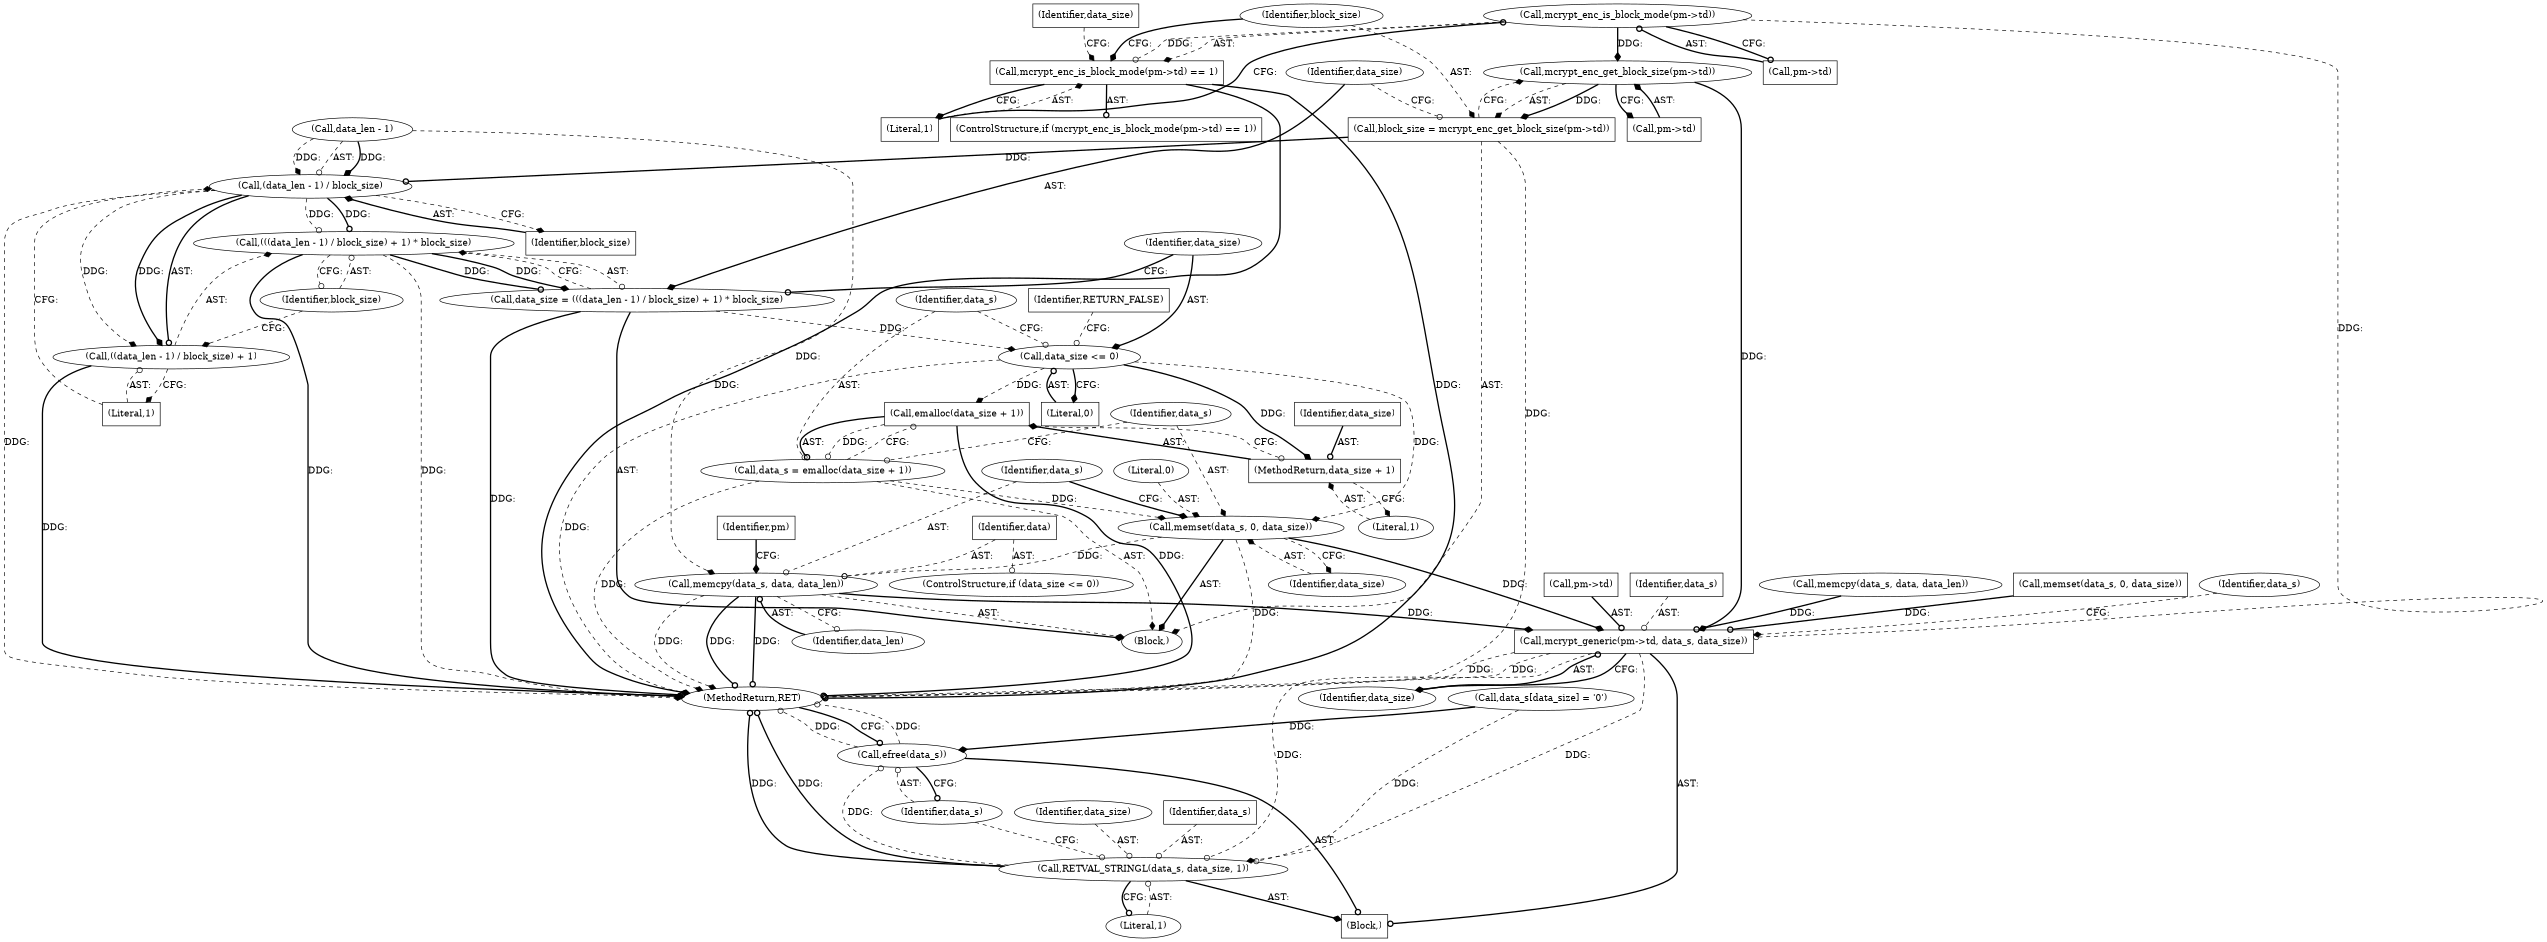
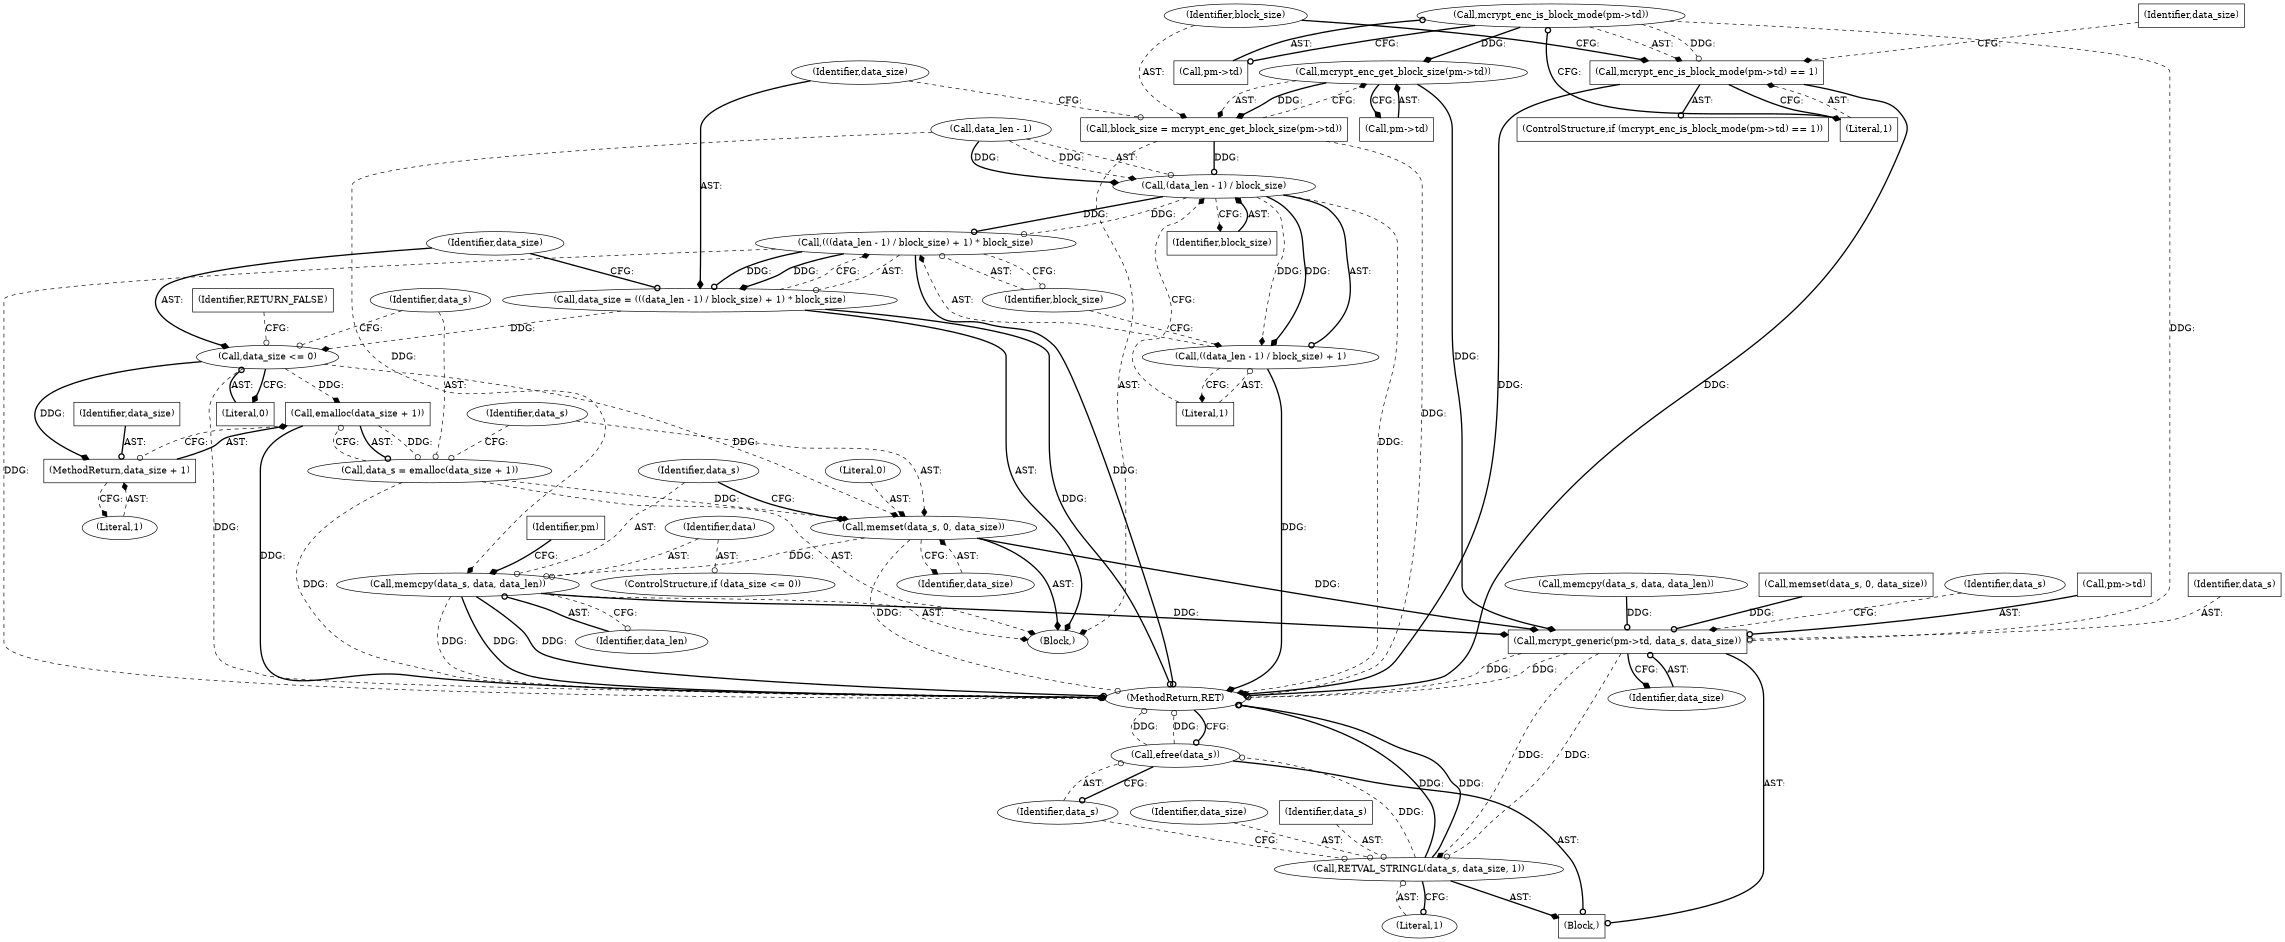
node "(Identifier,data)": shape box -> ellipse
node "(Call,data_s[data_size] = '0')": removed
